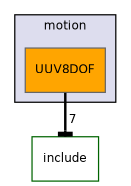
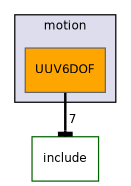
node "UUV8DOF": label "UUV8DOF" -> "UUV6DOF"
